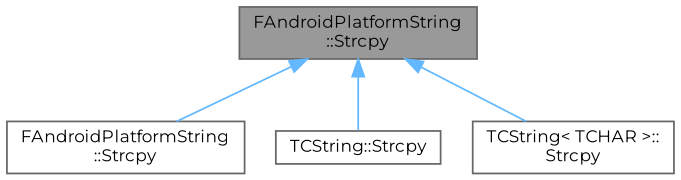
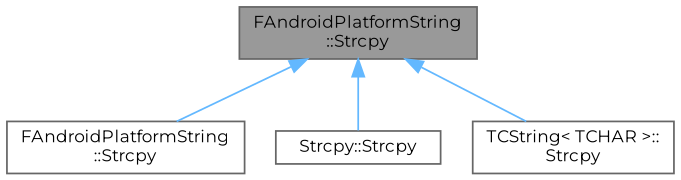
node "TCString::Strcpy": label "TCString::Strcpy" -> "Strcpy::Strcpy"
